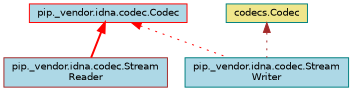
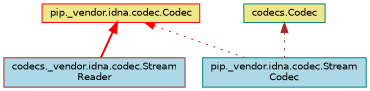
node "pip._vendor.idna.codec.Codec": fillcolor lightblue -> khaki
node "pip._vendor.idna.codec.Stream Reader": label "pip._vendor.idna.codec.Stream Reader" -> "codecs._vendor.idna.codec.Stream Reader"
node "pip._vendor.idna.codec.Stream Writer": label "pip._vendor.idna.codec.Stream Writer" -> "pip._vendor.idna.codec.Stream Codec"
